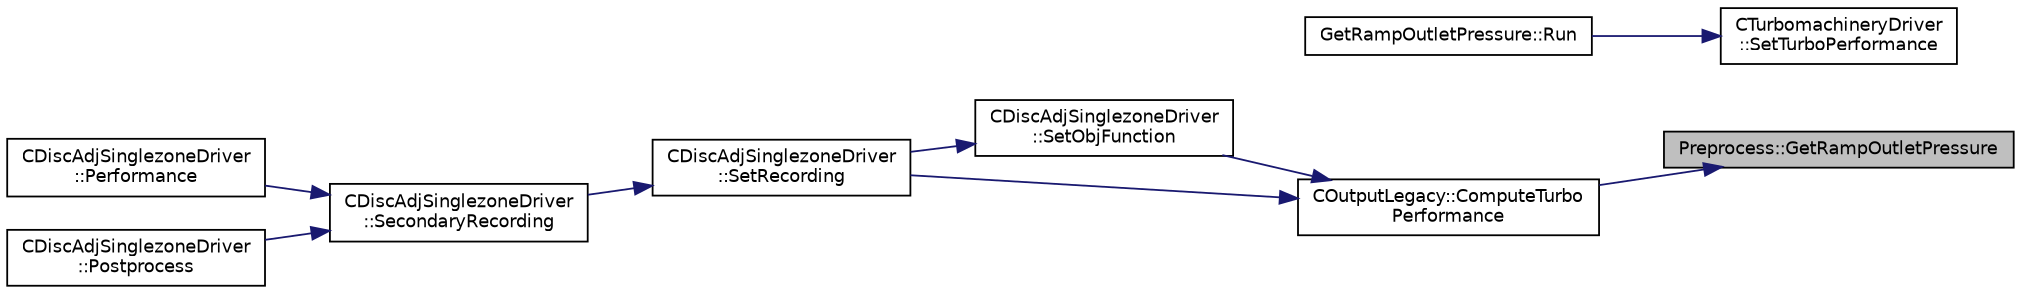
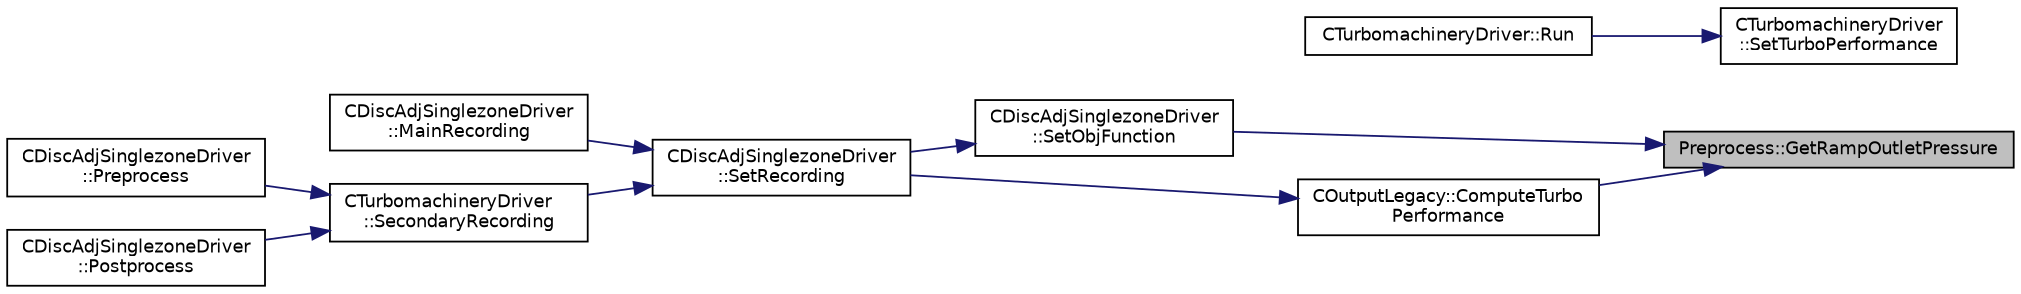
node "GetRampOutletPressure::Run": label "GetRampOutletPressure::Run" -> "CTurbomachineryDriver::Run"
node "CDiscAdjSinglezoneDriver ::MainRecording": added
edge "CDiscAdjSinglezoneDriver ::SetObjFunction" -> "COutputLegacy::ComputeTurbo Performance": now "CDiscAdjSinglezoneDriver ::SetObjFunction" -> "Preprocess::GetRampOutletPressure"
node "CDiscAdjSinglezoneDriver ::Performance": label "CDiscAdjSinglezoneDriver ::Performance" -> "CDiscAdjSinglezoneDriver ::Preprocess"
node "CDiscAdjSinglezoneDriver ::SecondaryRecording": label "CDiscAdjSinglezoneDriver ::SecondaryRecording" -> "CTurbomachineryDriver ::SecondaryRecording"
